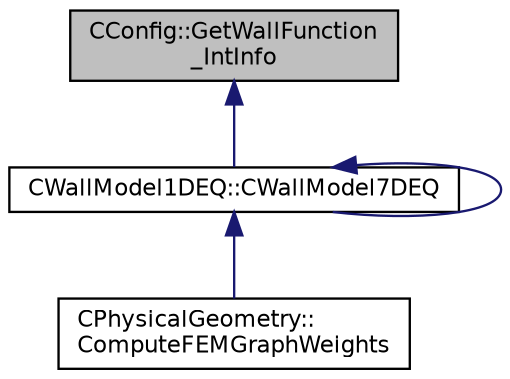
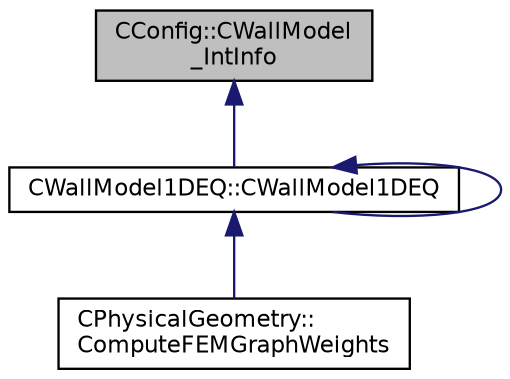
node "CConfig::GetWallFunction _IntInfo": label "CConfig::GetWallFunction _IntInfo" -> "CConfig::CWallModel _IntInfo"
node "CWallModel1DEQ::CWallModel7DEQ": label "CWallModel1DEQ::CWallModel7DEQ" -> "CWallModel1DEQ::CWallModel1DEQ"
